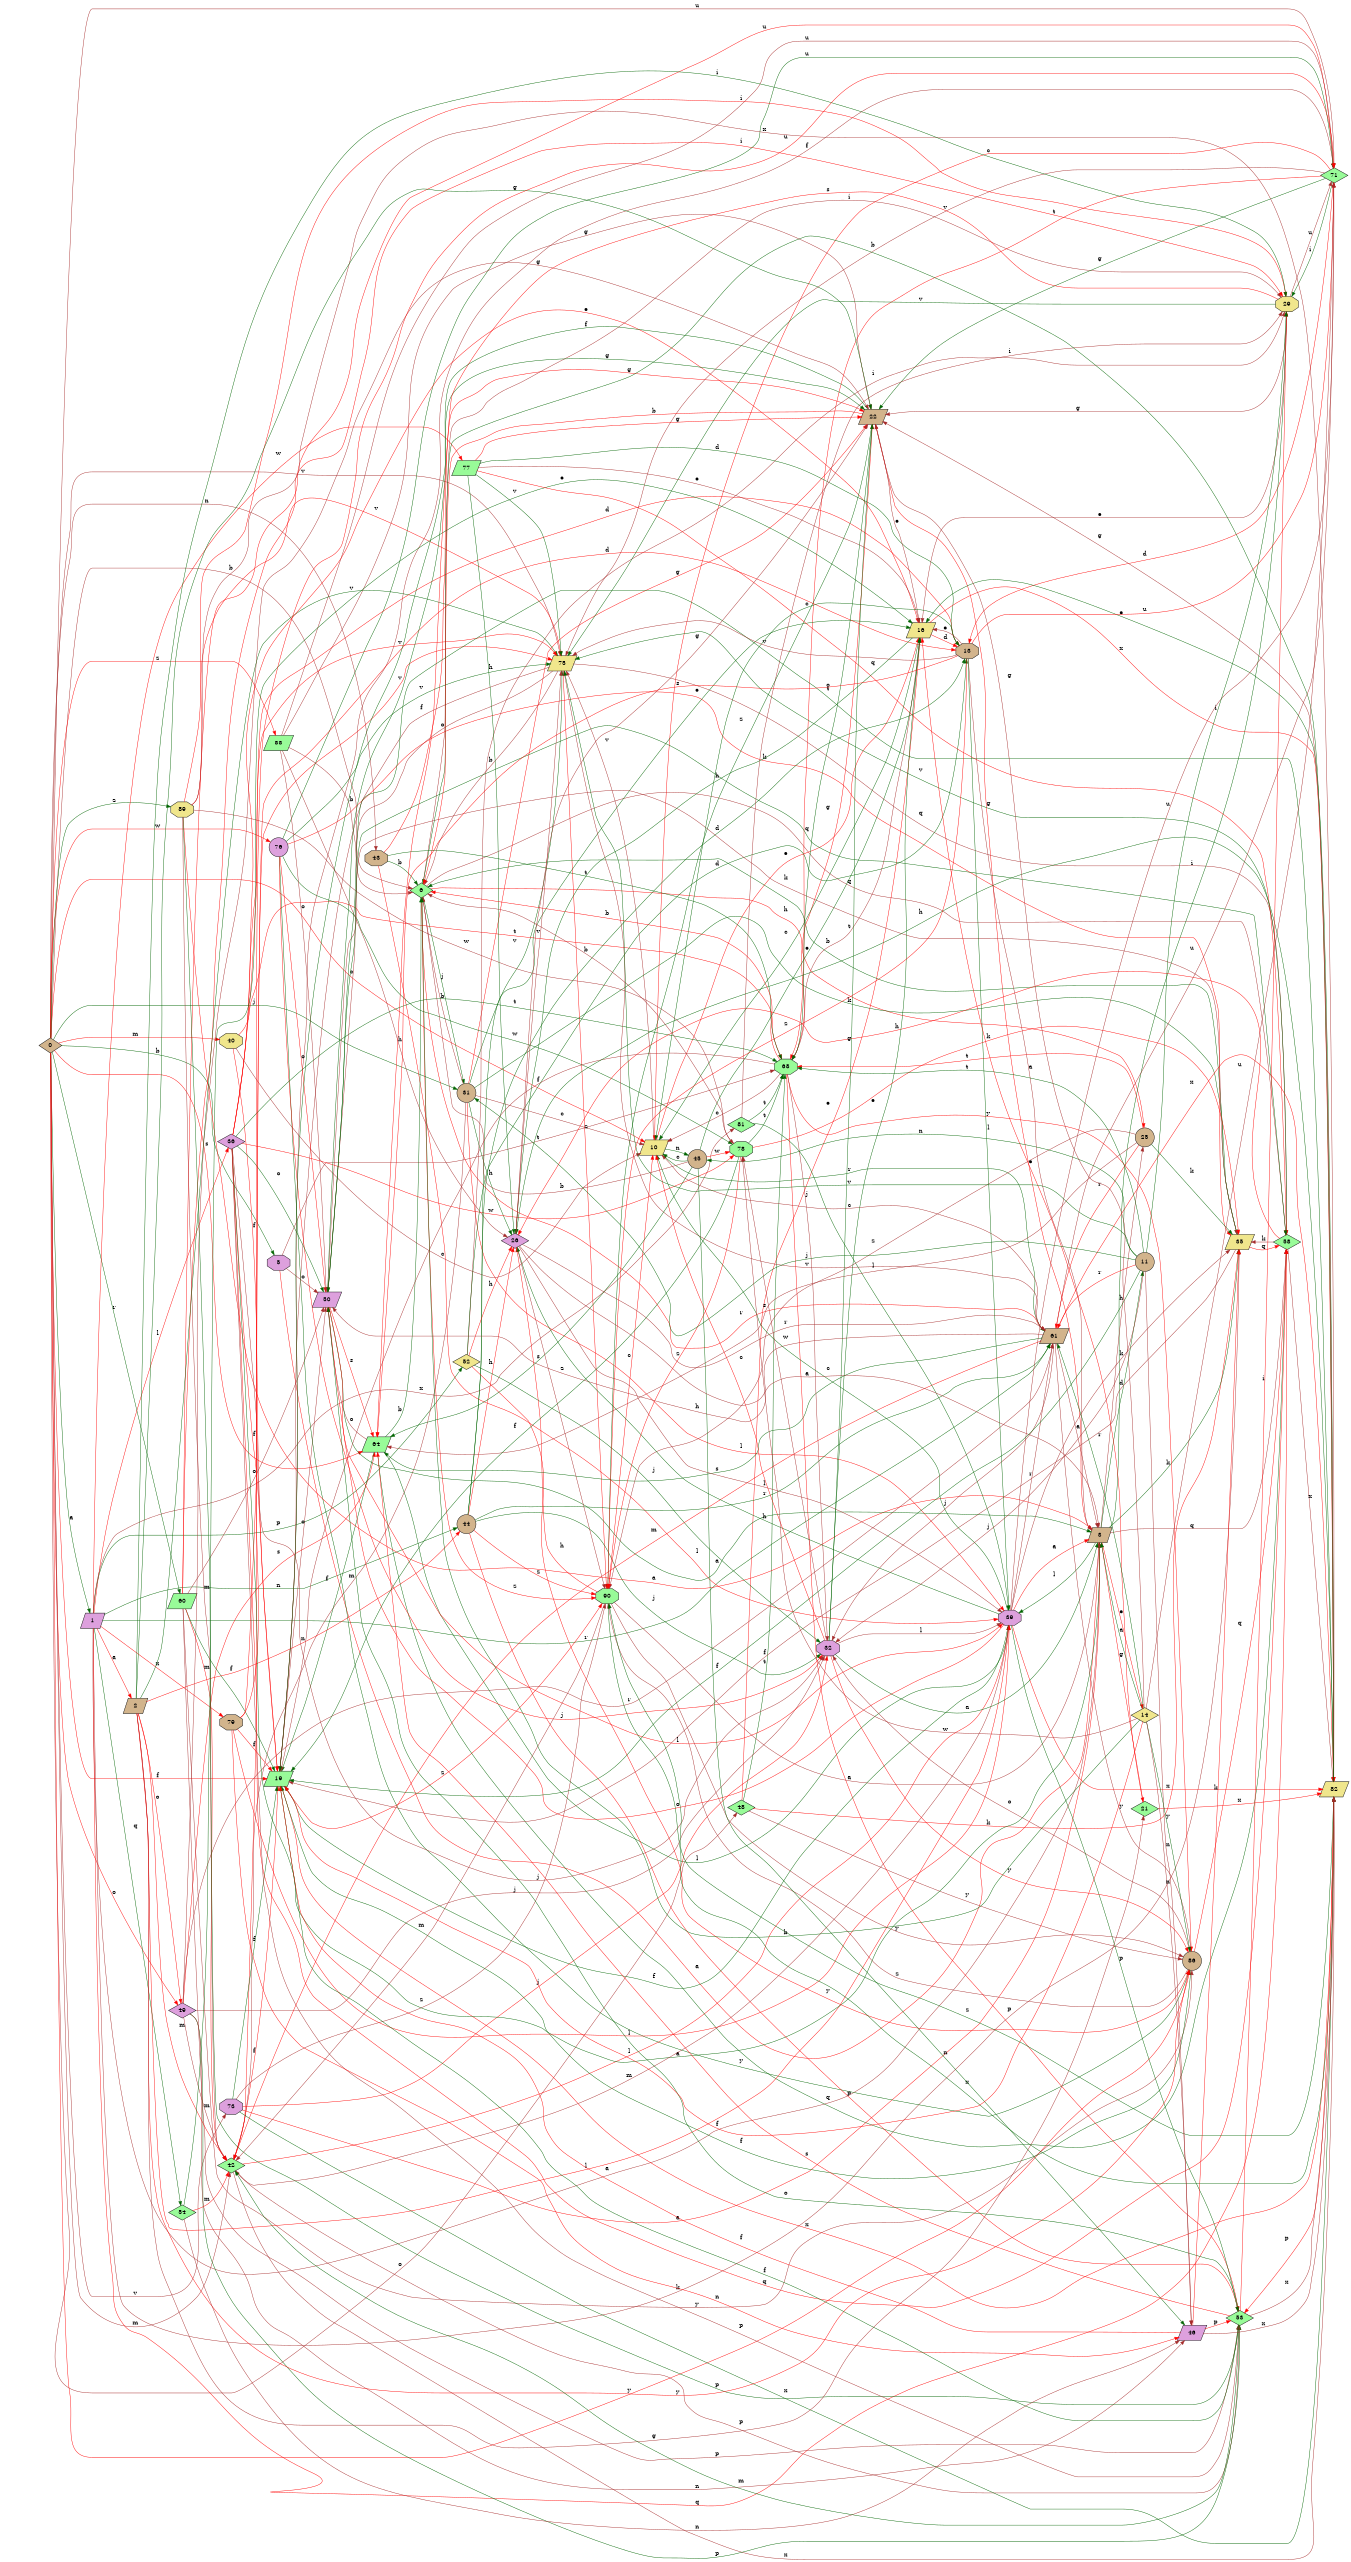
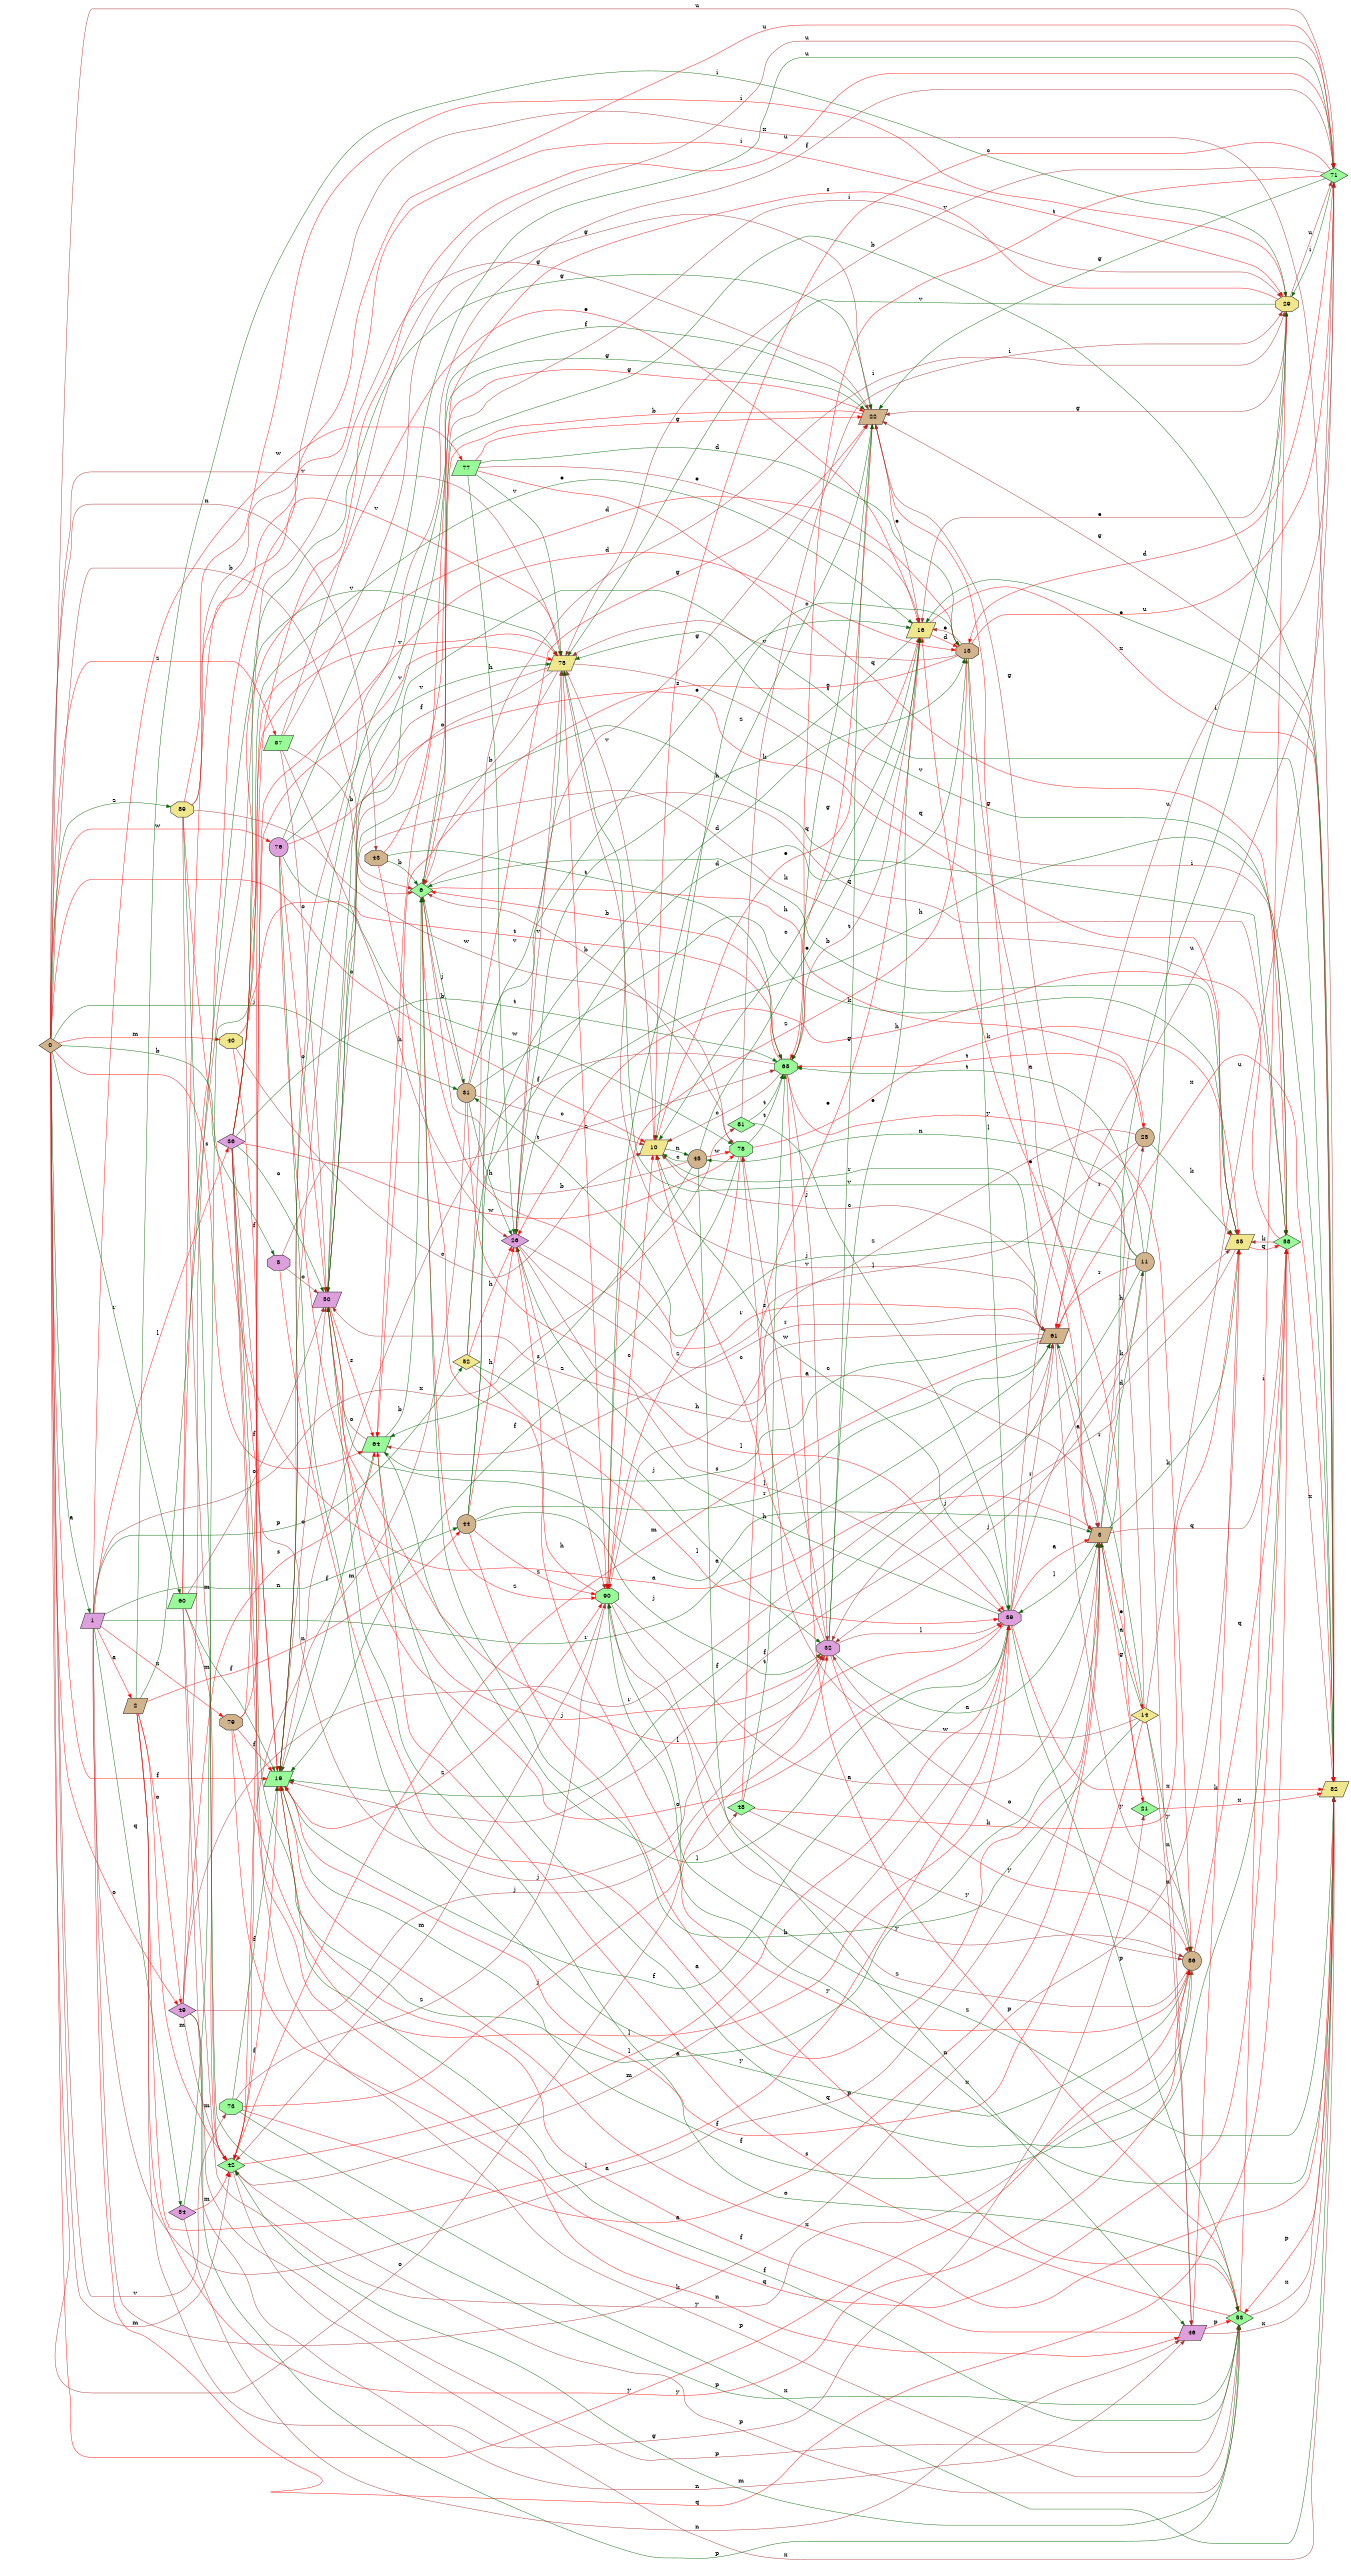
edge "2" -> "22": now "36" -> "22"
node "88": label "88" -> "87"
node "73": fillcolor plum -> palegreen
node "54": fillcolor palegreen -> plum
